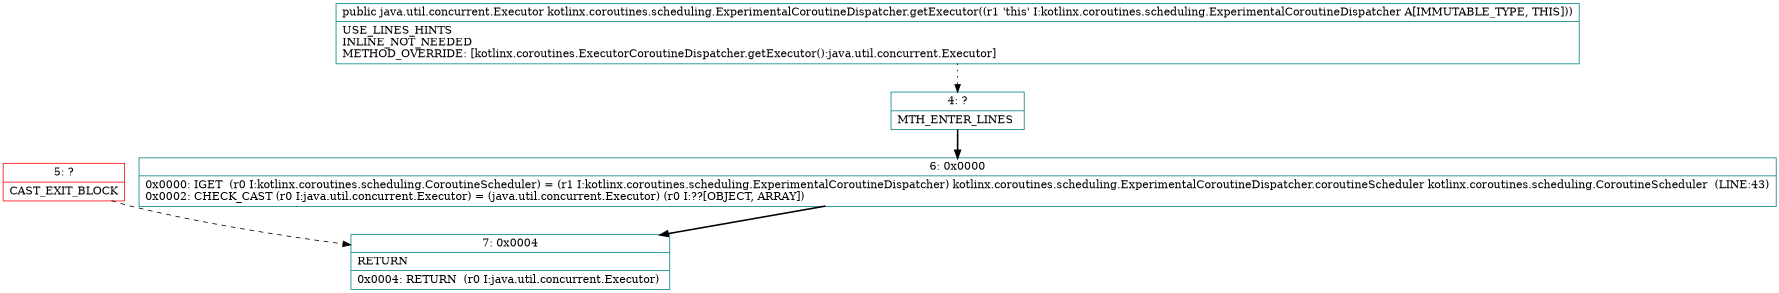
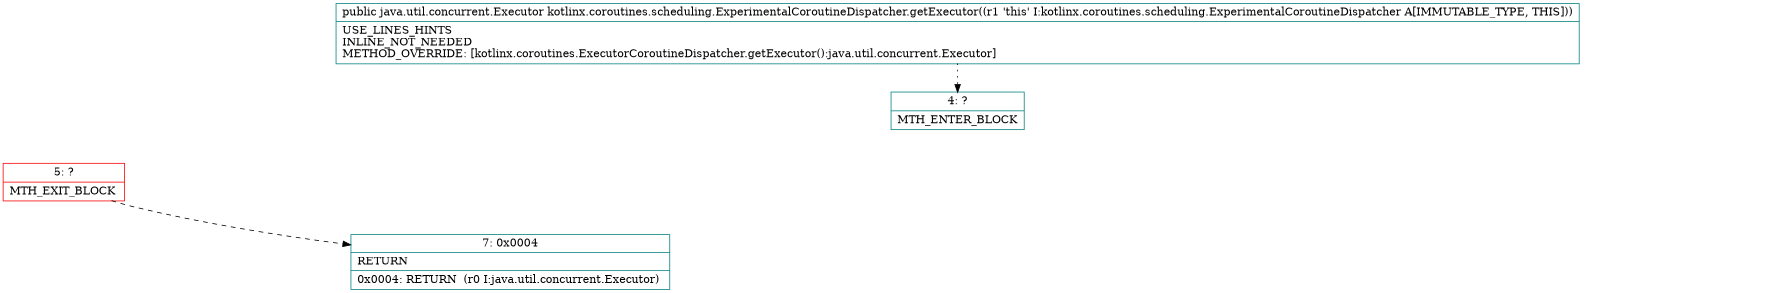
node "4: ?": text "MTH_ENTER_LINES" -> "MTH_ENTER_BLOCK"
node "6: 0x0000": removed
node "5: ?": text "CAST_EXIT_BLOCK" -> "MTH_EXIT_BLOCK"
